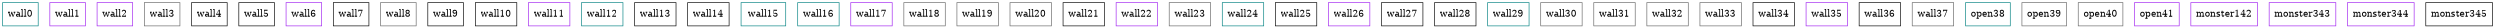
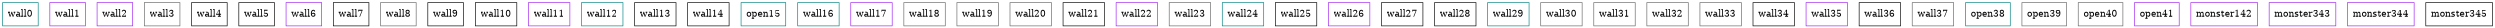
node "wall15": label "wall15" -> "open15"
